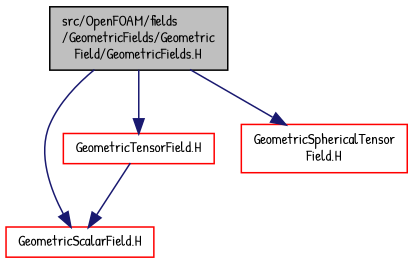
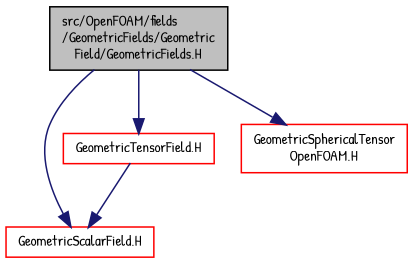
node "GeometricSphericalTensor Field.H": label "GeometricSphericalTensor Field.H" -> "GeometricSphericalTensor OpenFOAM.H"
